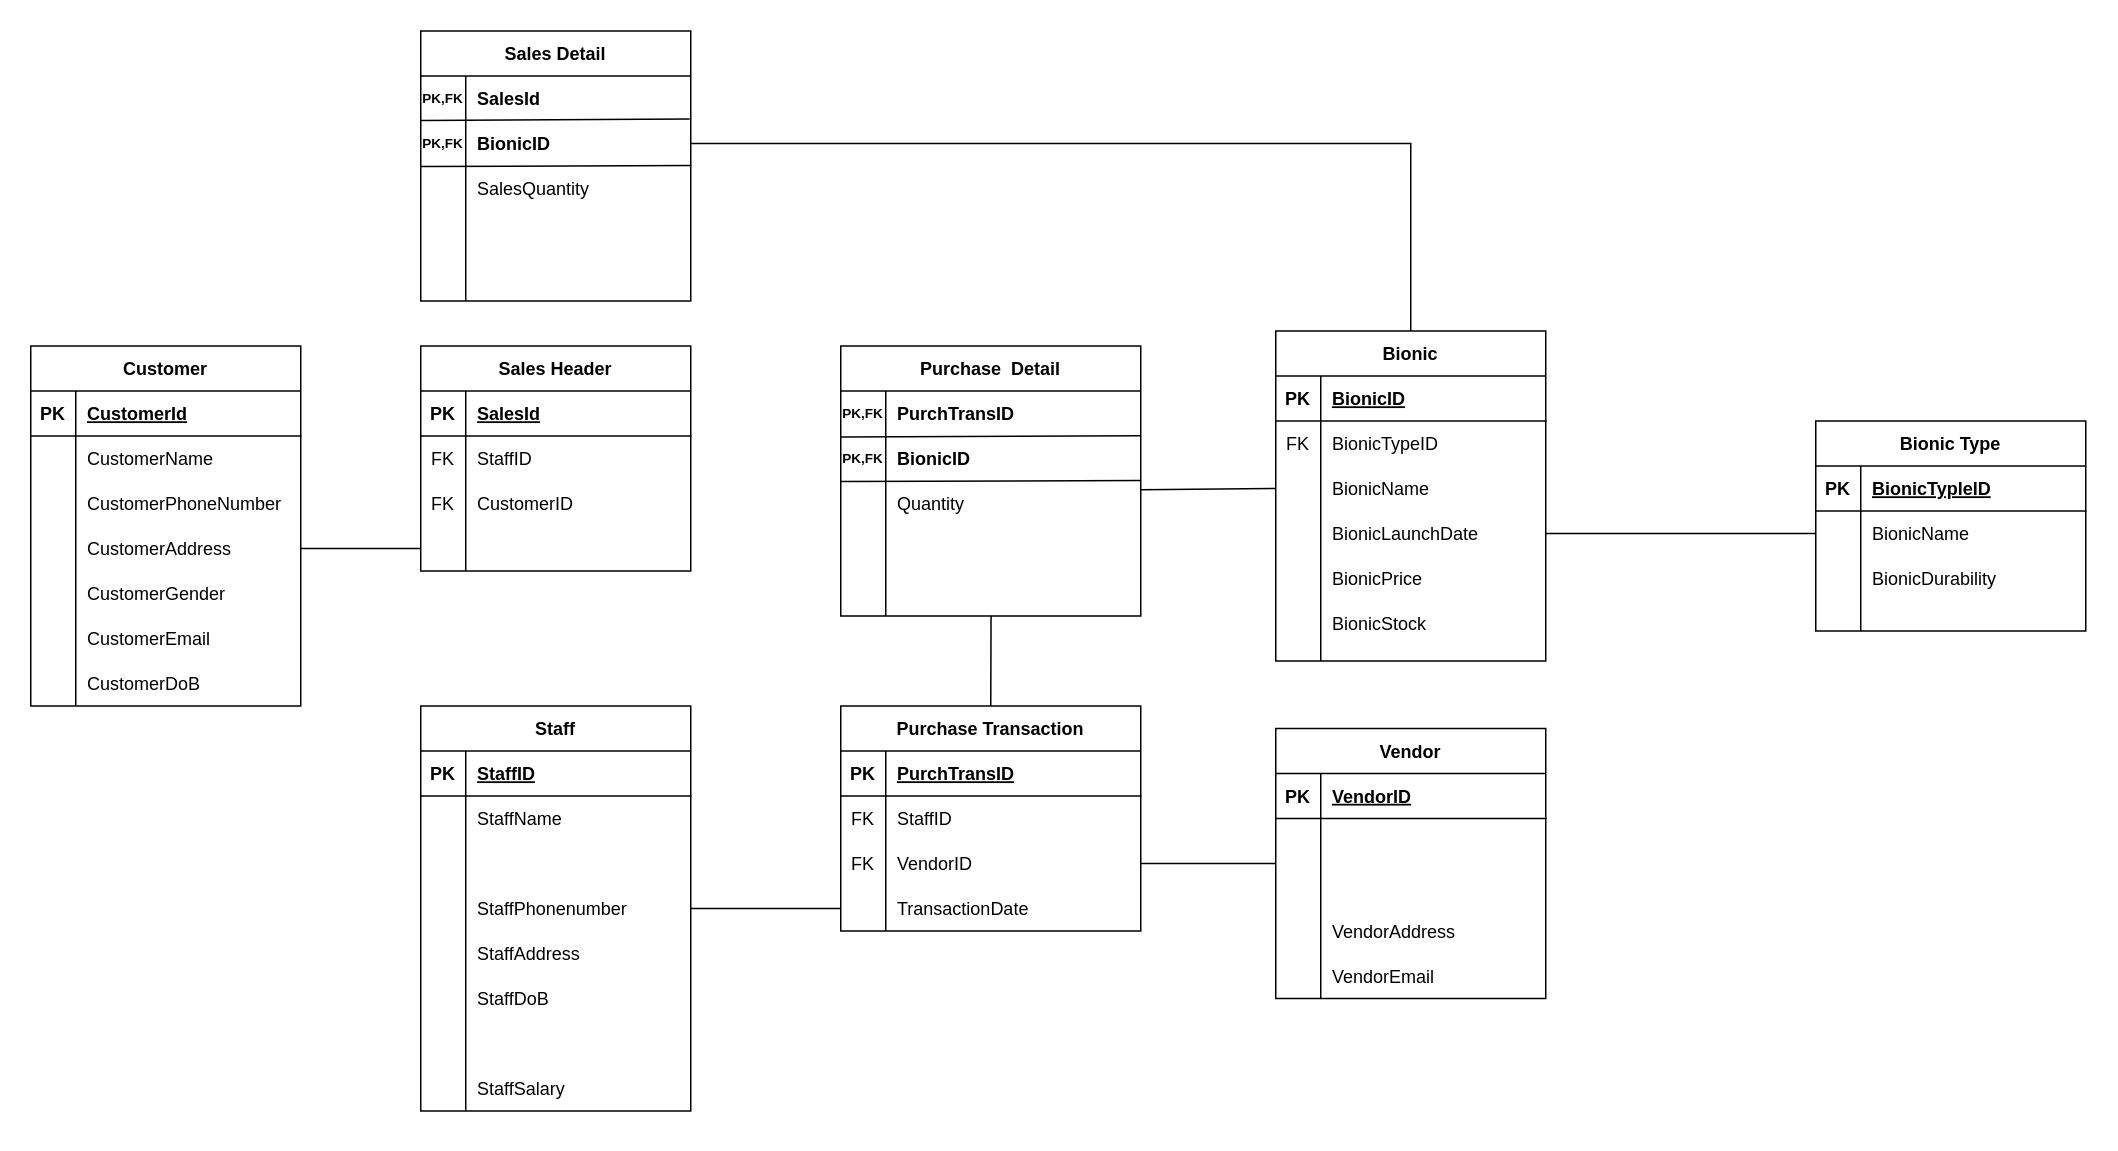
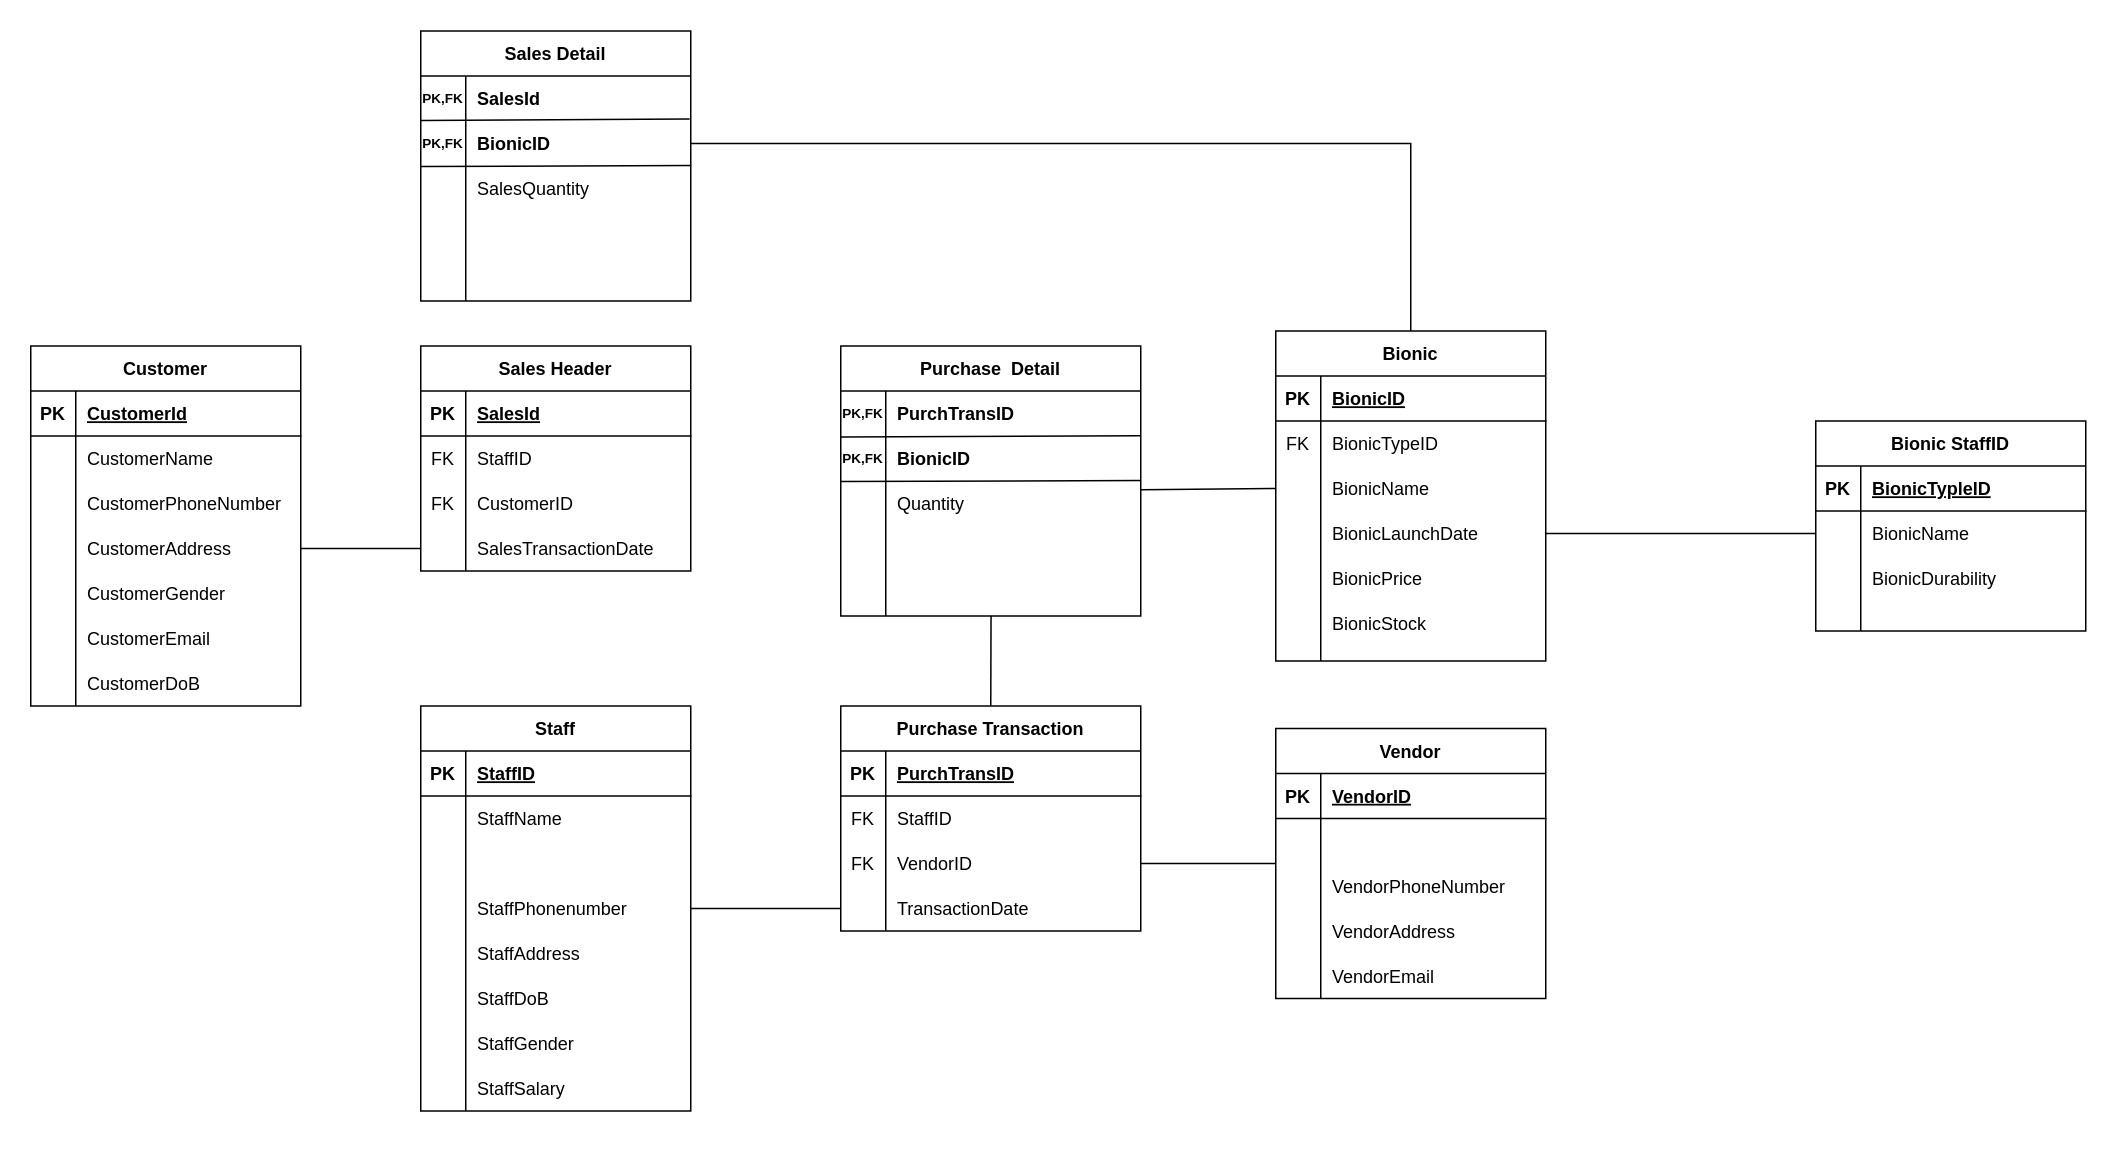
node "Bionic Type": label "Bionic Type" -> "Bionic StaffID"
node "SalesTransactionDate": added
node "VendorPhoneNumber": added
node "StaffGender": added
